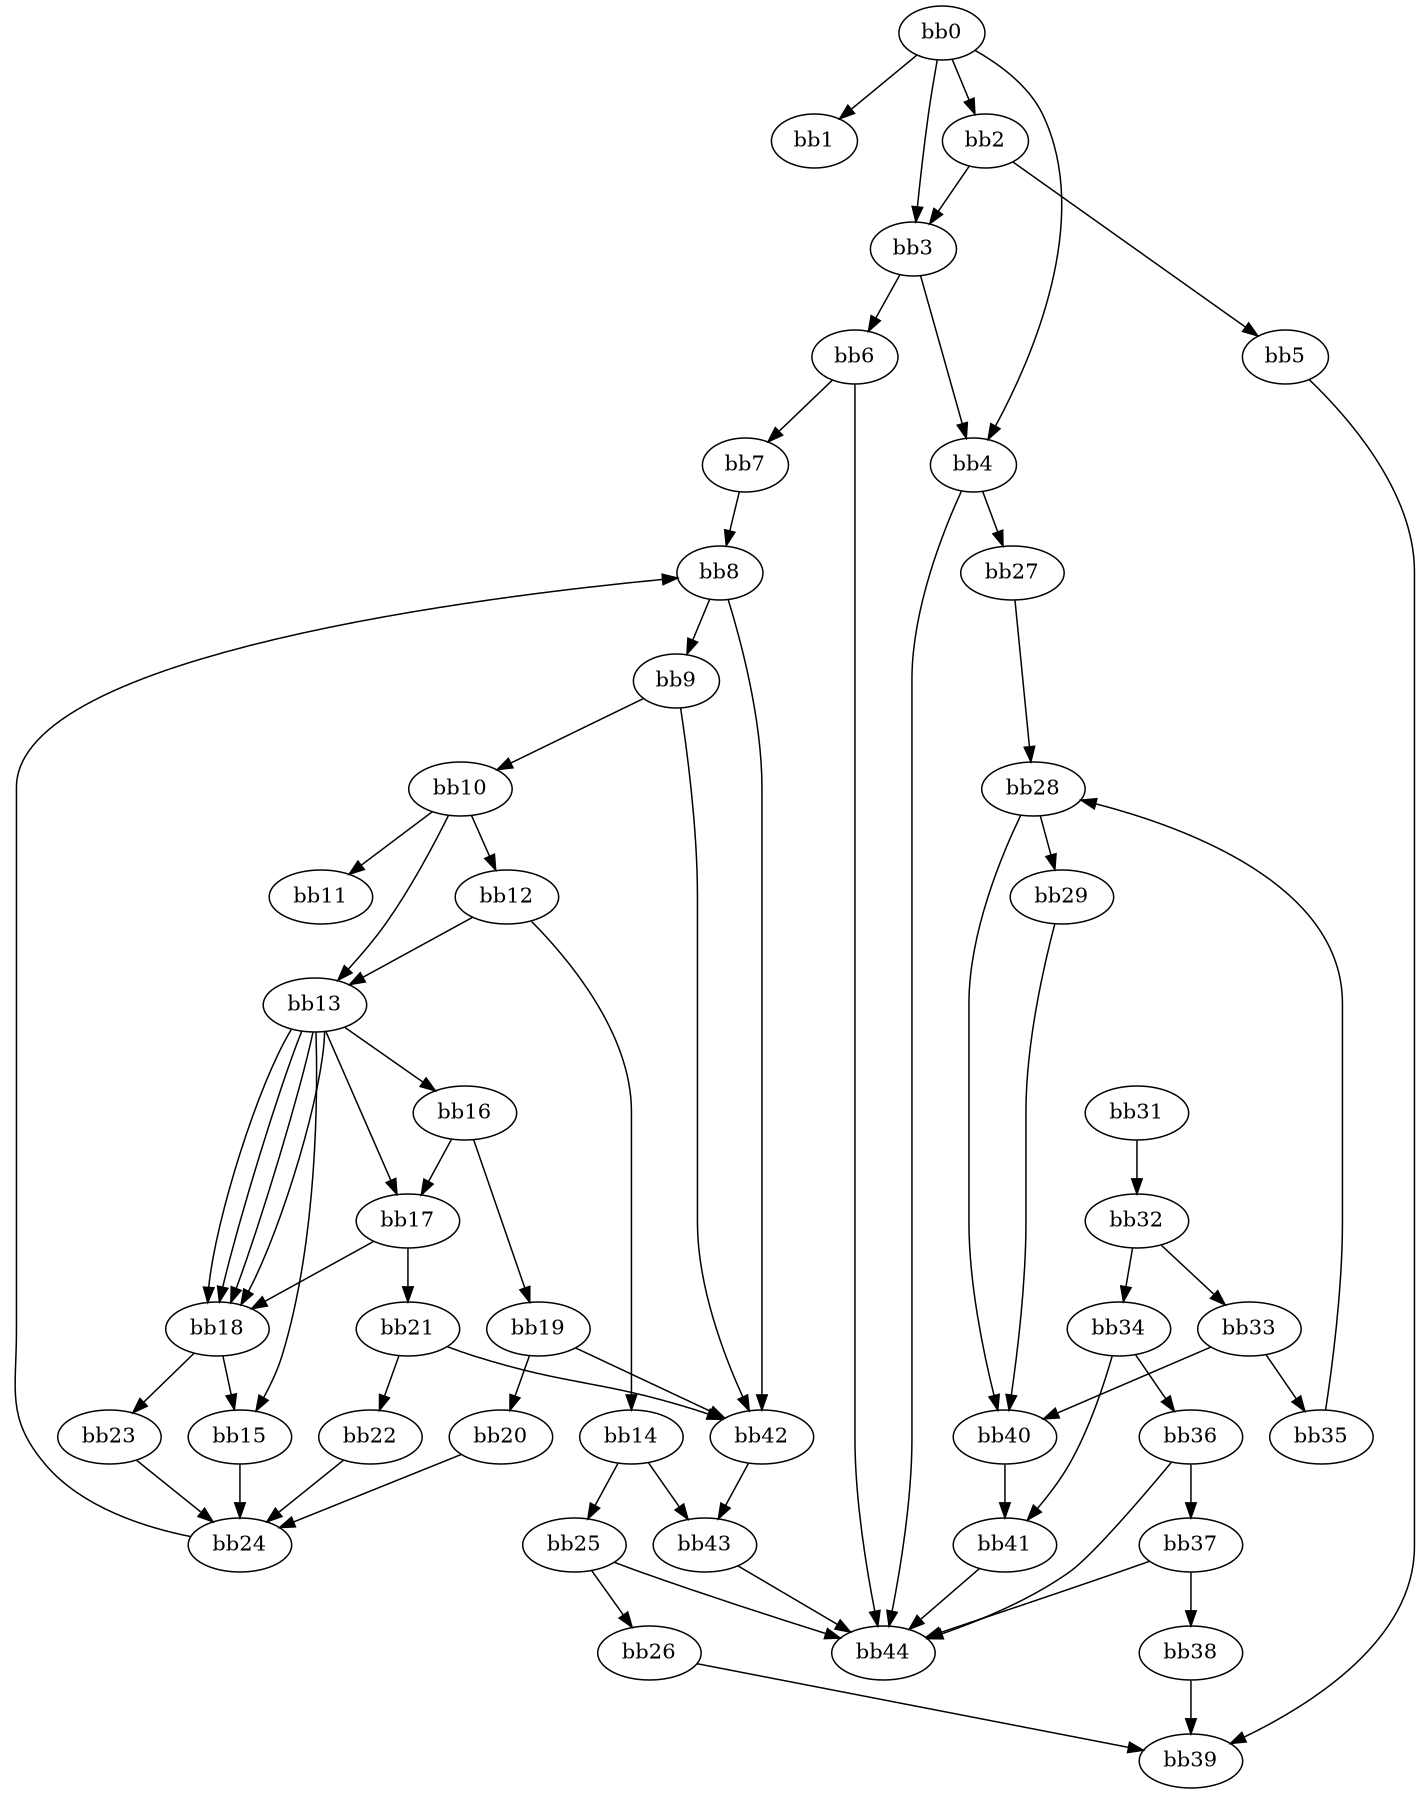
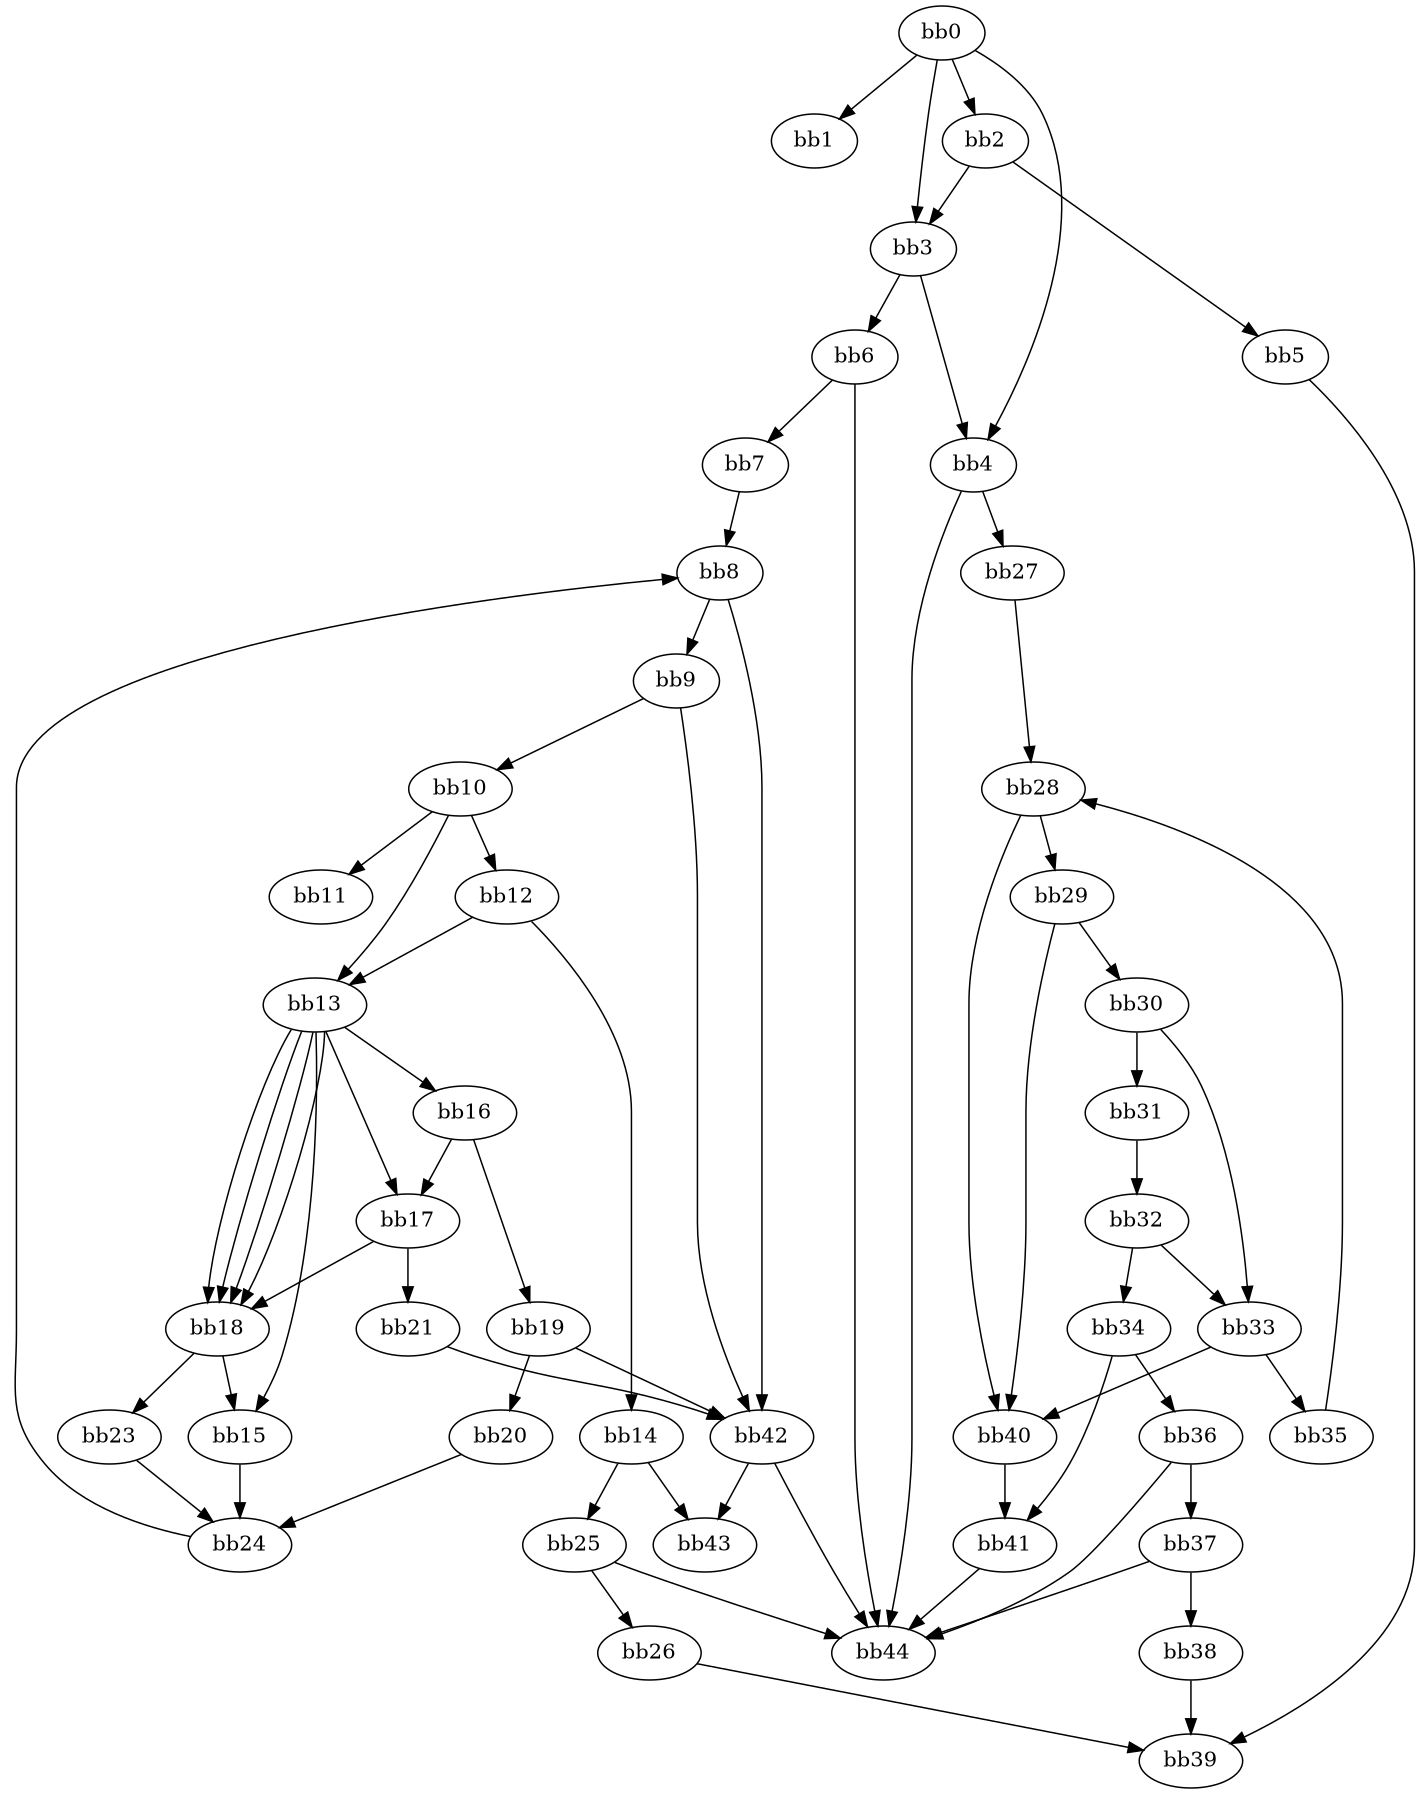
node "bb30": added
node "bb22": removed
edge "bb43" -> "bb44": now "bb42" -> "bb44"
